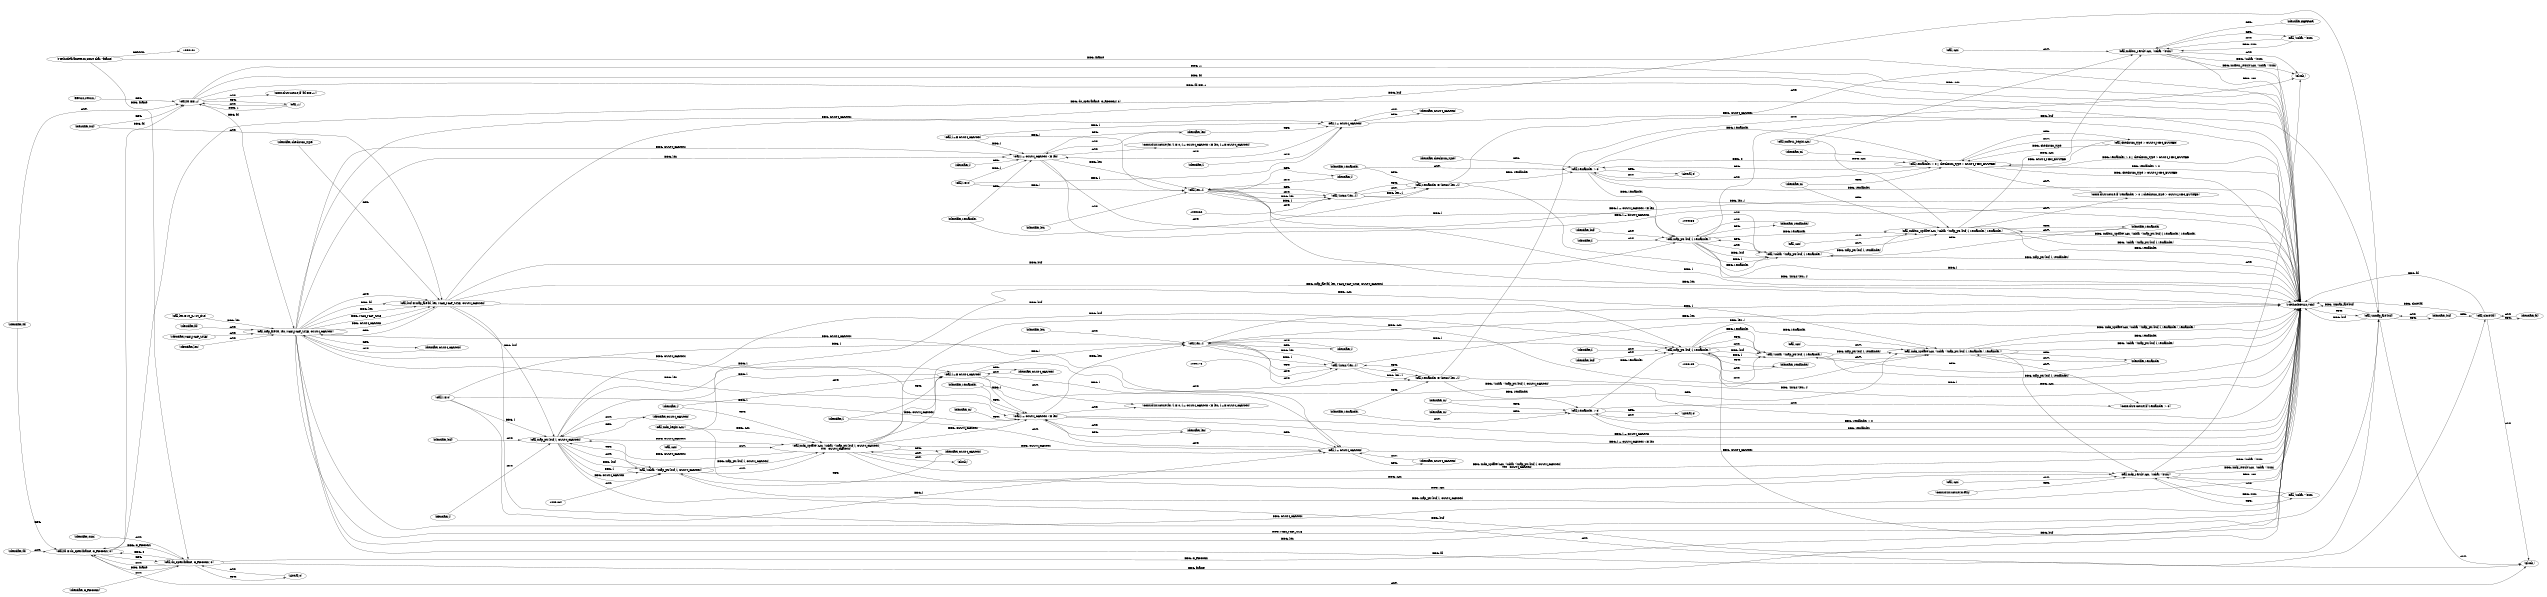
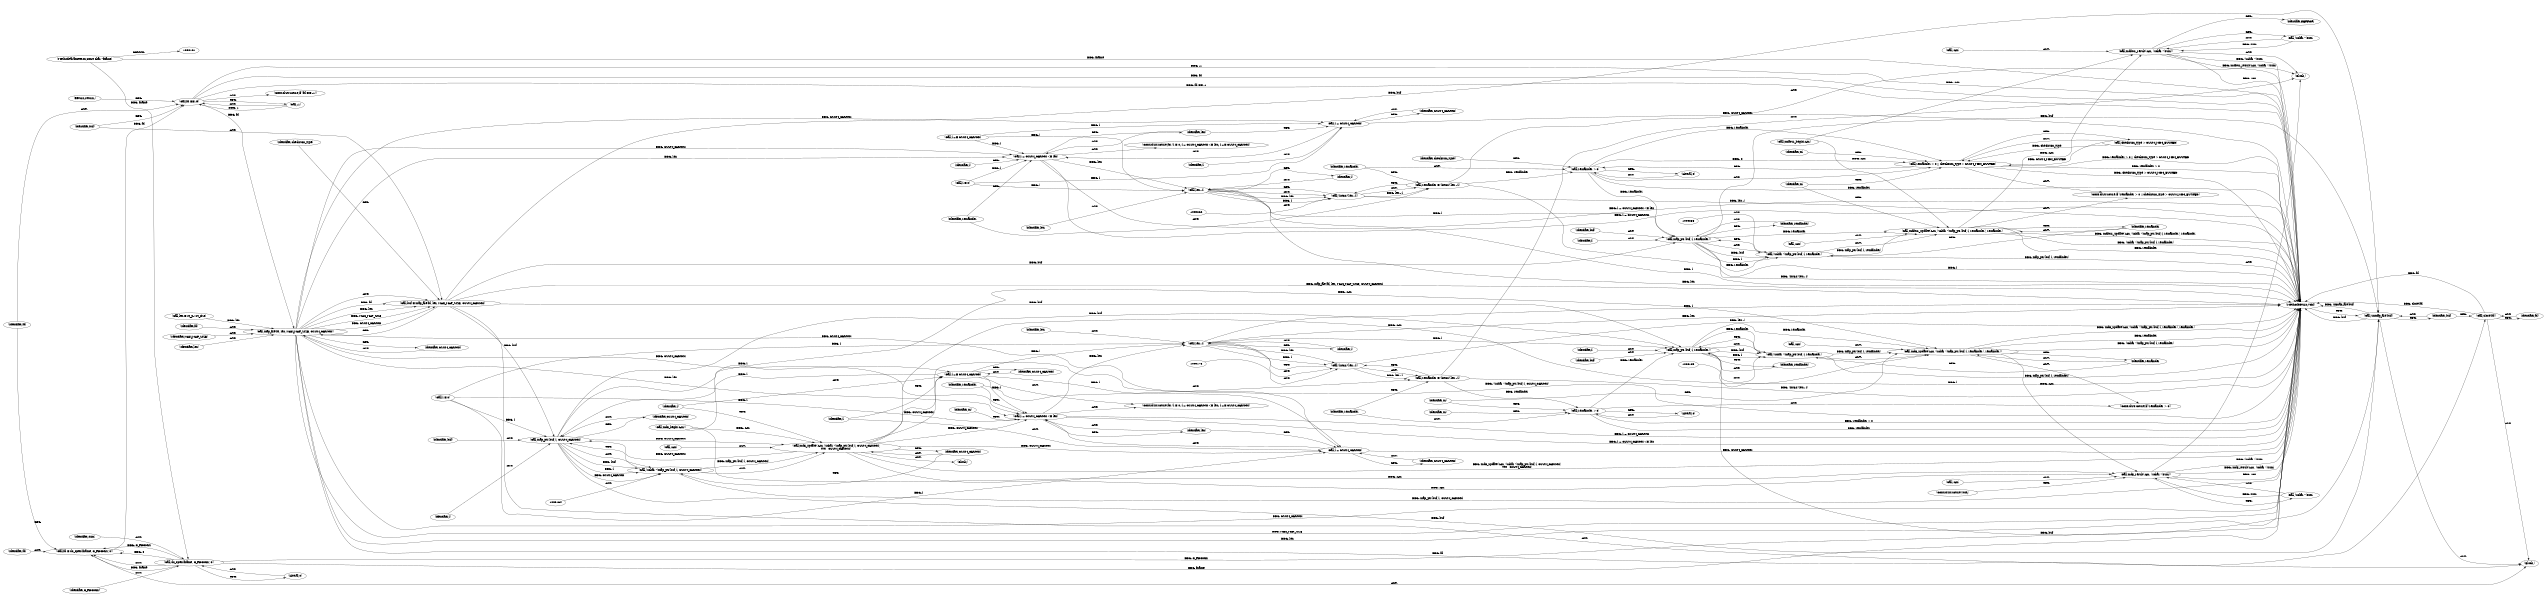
edge "(Identifier,FERROR)" -> "(Call,mdfour_result(&m, (uchar *)sum))": reversed
node "(Call,fd == -1)": label "(Call,fd == -1)" -> "(Call,fd == -9)"
edge "(Call,fd = do_open(fname, O_RDONLY, 0))" -> "(MethodReturn,void)": removed, label "DDG: do_open(fname, O_RDONLY, 0)"
node "(ControlStructure,break;)": label "(ControlStructure,break;)" -> "(ControlStructure,void;)"
edge "(Call,fd = do_open(fname, O_RDONLY, 0))" -> "(Call,do_open(fname, O_RDONLY, 0))": removed, label "CFG:"
